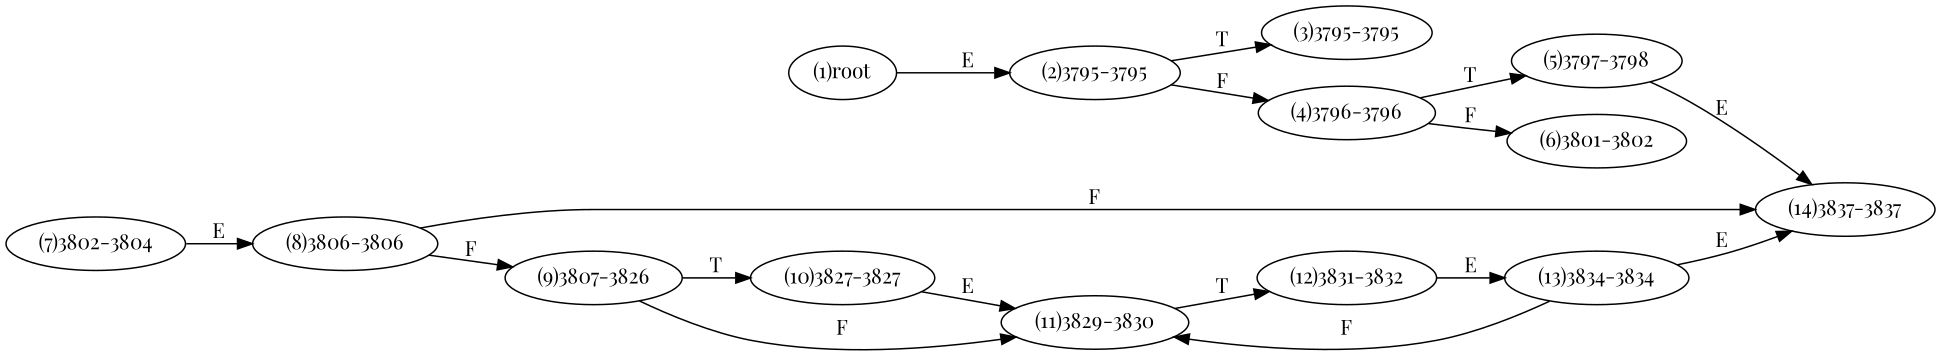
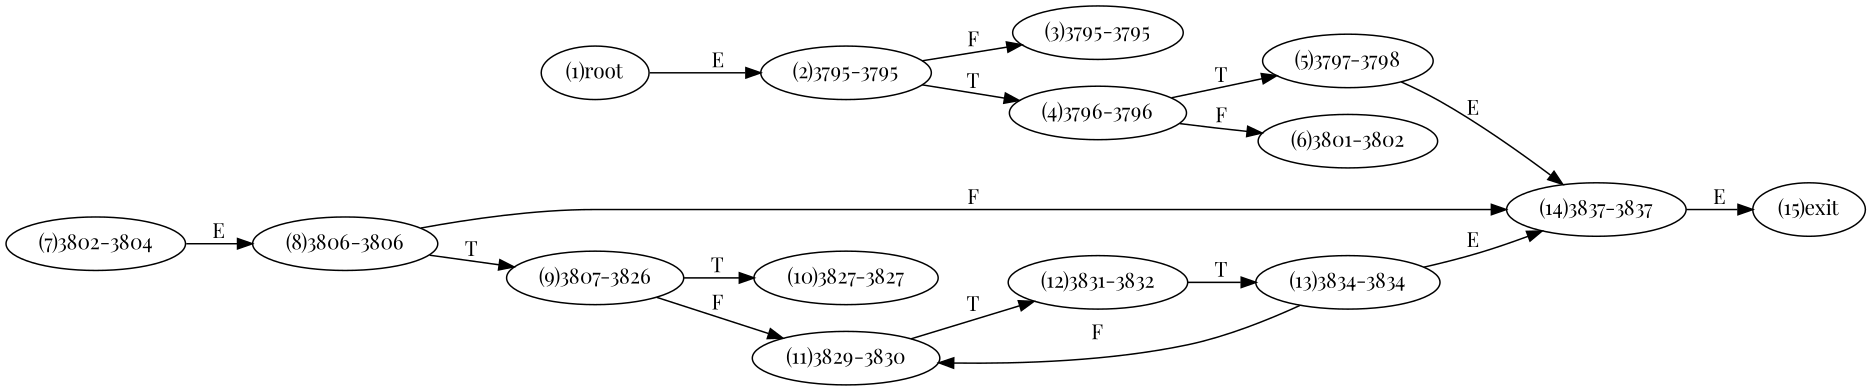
edge "(2)3795-3795" -> "(3)3795-3795": label "T" -> "F"
edge "(2)3795-3795" -> "(4)3796-3796": label "F" -> "T"
node "(15)exit": added
edge "(8)3806-3806" -> "(9)3807-3826": label "F" -> "T"
edge "(12)3831-3832" -> "(13)3834-3834": label "E" -> "T"
edge "(10)3827-3827" -> "(11)3829-3830": removed, label "E"
